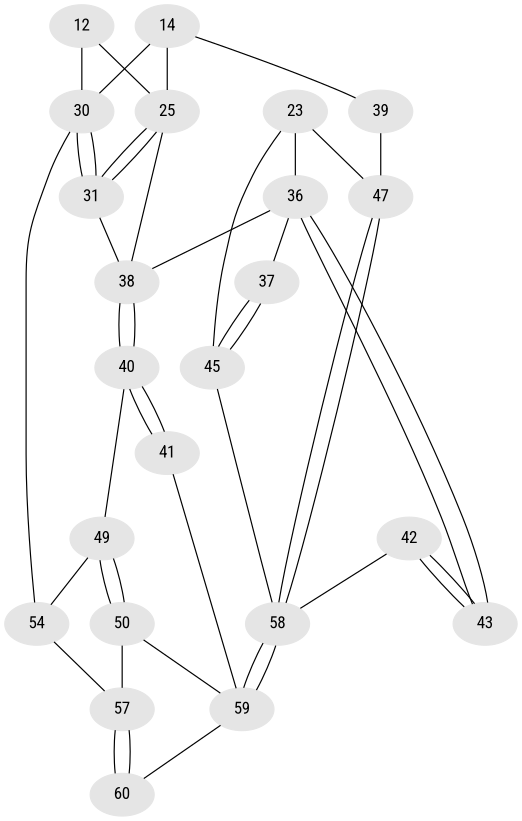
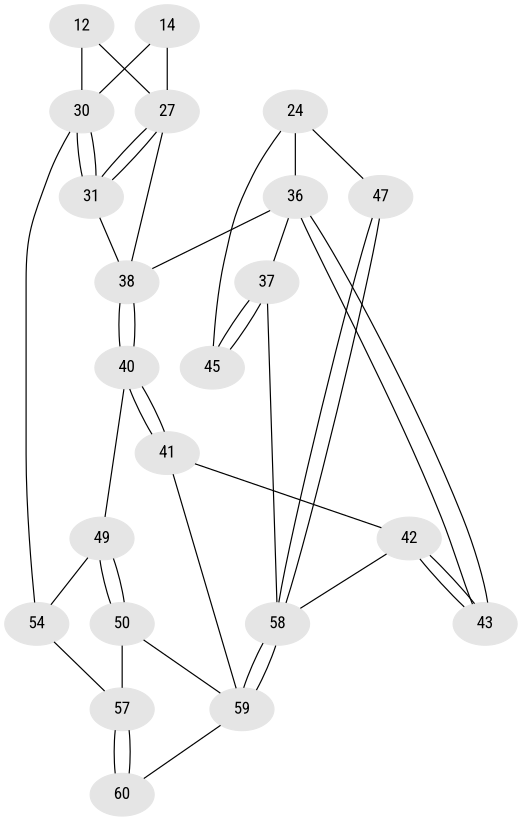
node "25": label "25" -> "27"
node "23": label "23" -> "24"
node "39": removed
edge "45" -- "58": now "37" -- "58"
edge "41" -- "42": added
